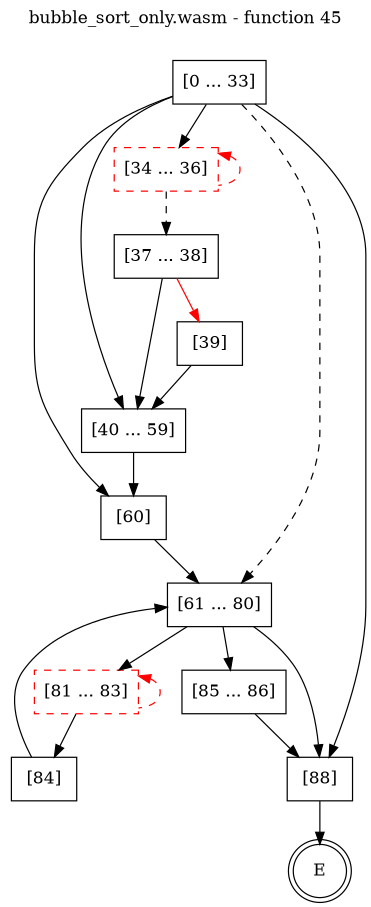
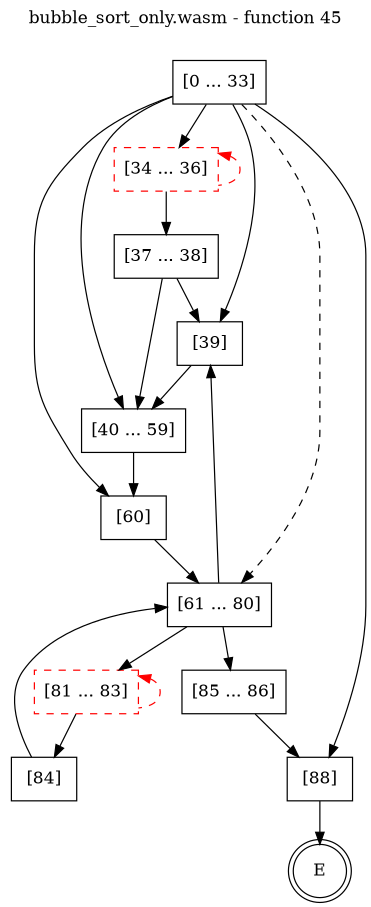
edge "[34 ... 36]" -> "[37 ... 38]": style dashed -> solid
edge "[0 ... 33]" -> "[39]": added
edge "[37 ... 38]" -> "[39]": color red -> black
edge "[61 ... 80]" -> "[88]": now "[61 ... 80]" -> "[39]"
